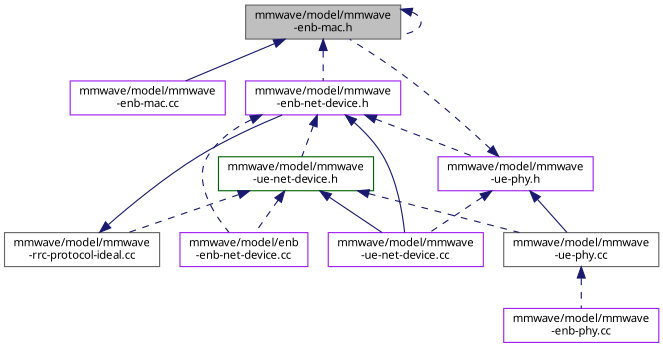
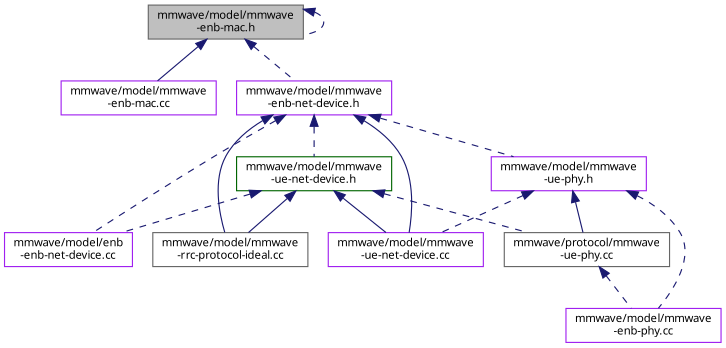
edge "mmwave/model/mmwave -enb-mac.h" -> "mmwave/model/mmwave -ue-phy.h": now "mmwave/model/mmwave -enb-phy.cc" -> "mmwave/model/mmwave -ue-phy.h"
edge "mmwave/model/mmwave -enb-net-device.h" -> "mmwave/model/mmwave -rrc-protocol-ideal.cc": reversed
edge "mmwave/model/mmwave -rrc-protocol-ideal.cc" -> "mmwave/model/mmwave -ue-net-device.h": style dashed -> solid
node "mmwave/model/mmwave -ue-phy.cc": label "mmwave/model/mmwave -ue-phy.cc" -> "mmwave/protocol/mmwave -ue-phy.cc"
